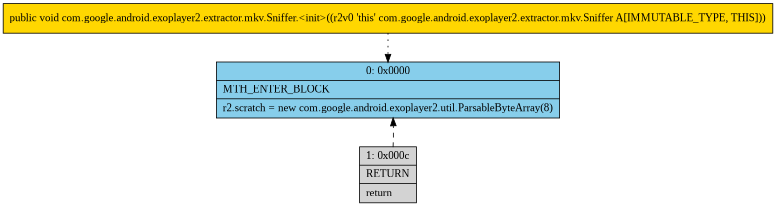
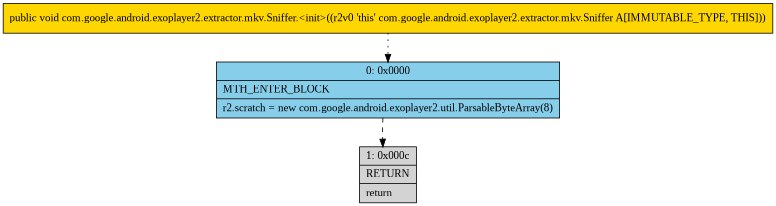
edge "1: 0x000c" -> "0: 0x0000": reversed
